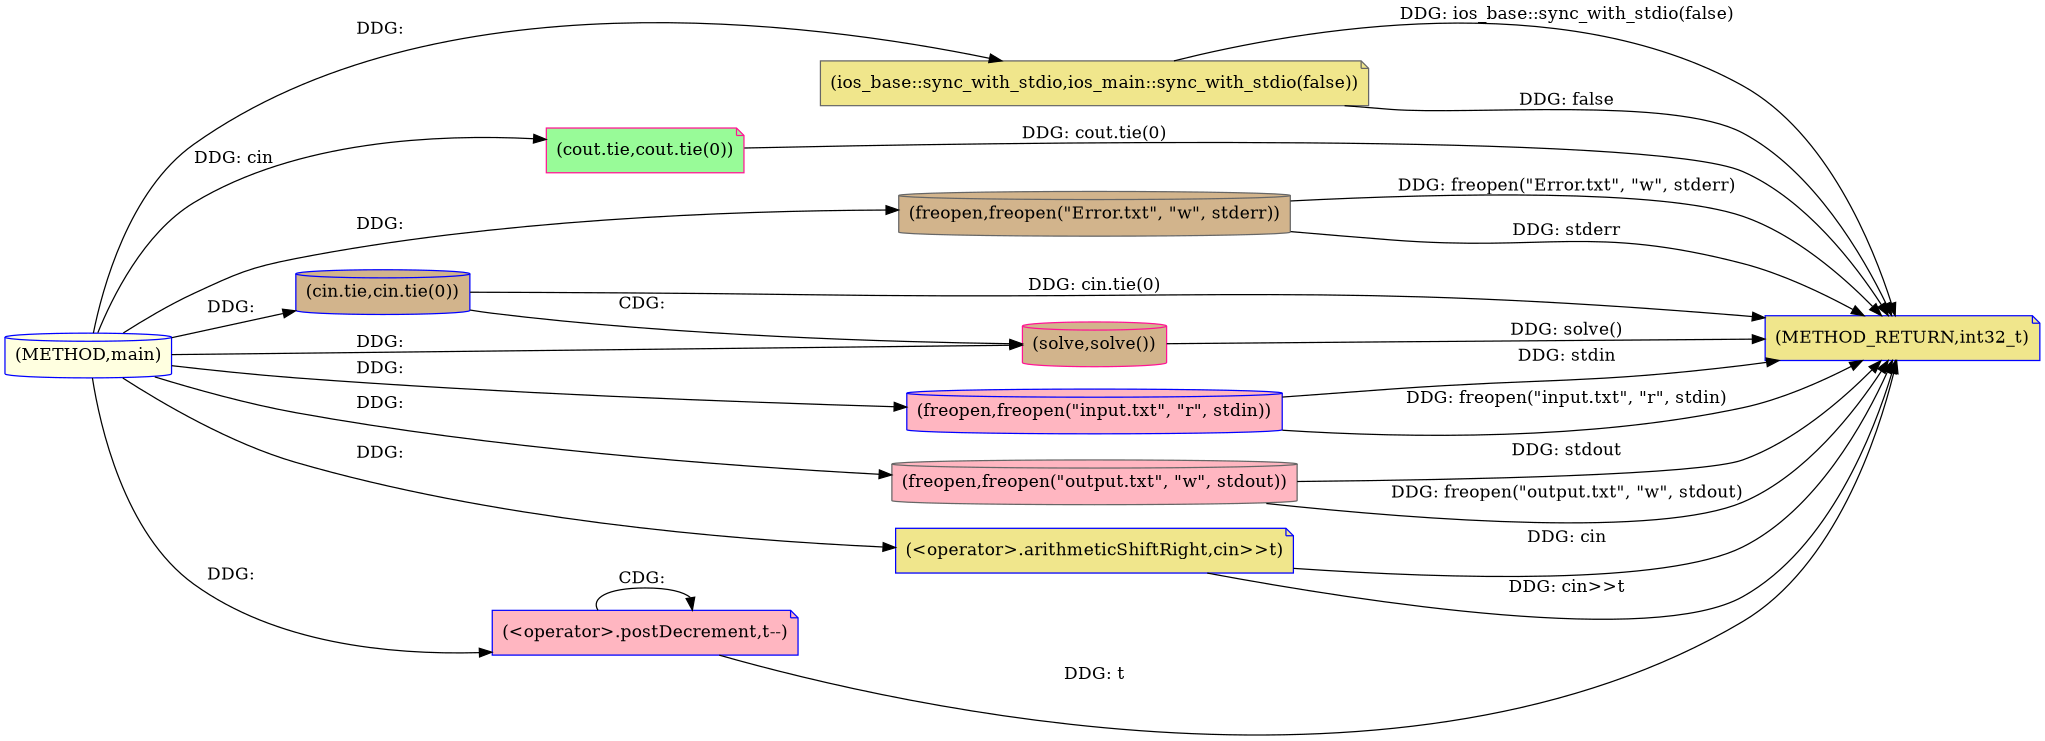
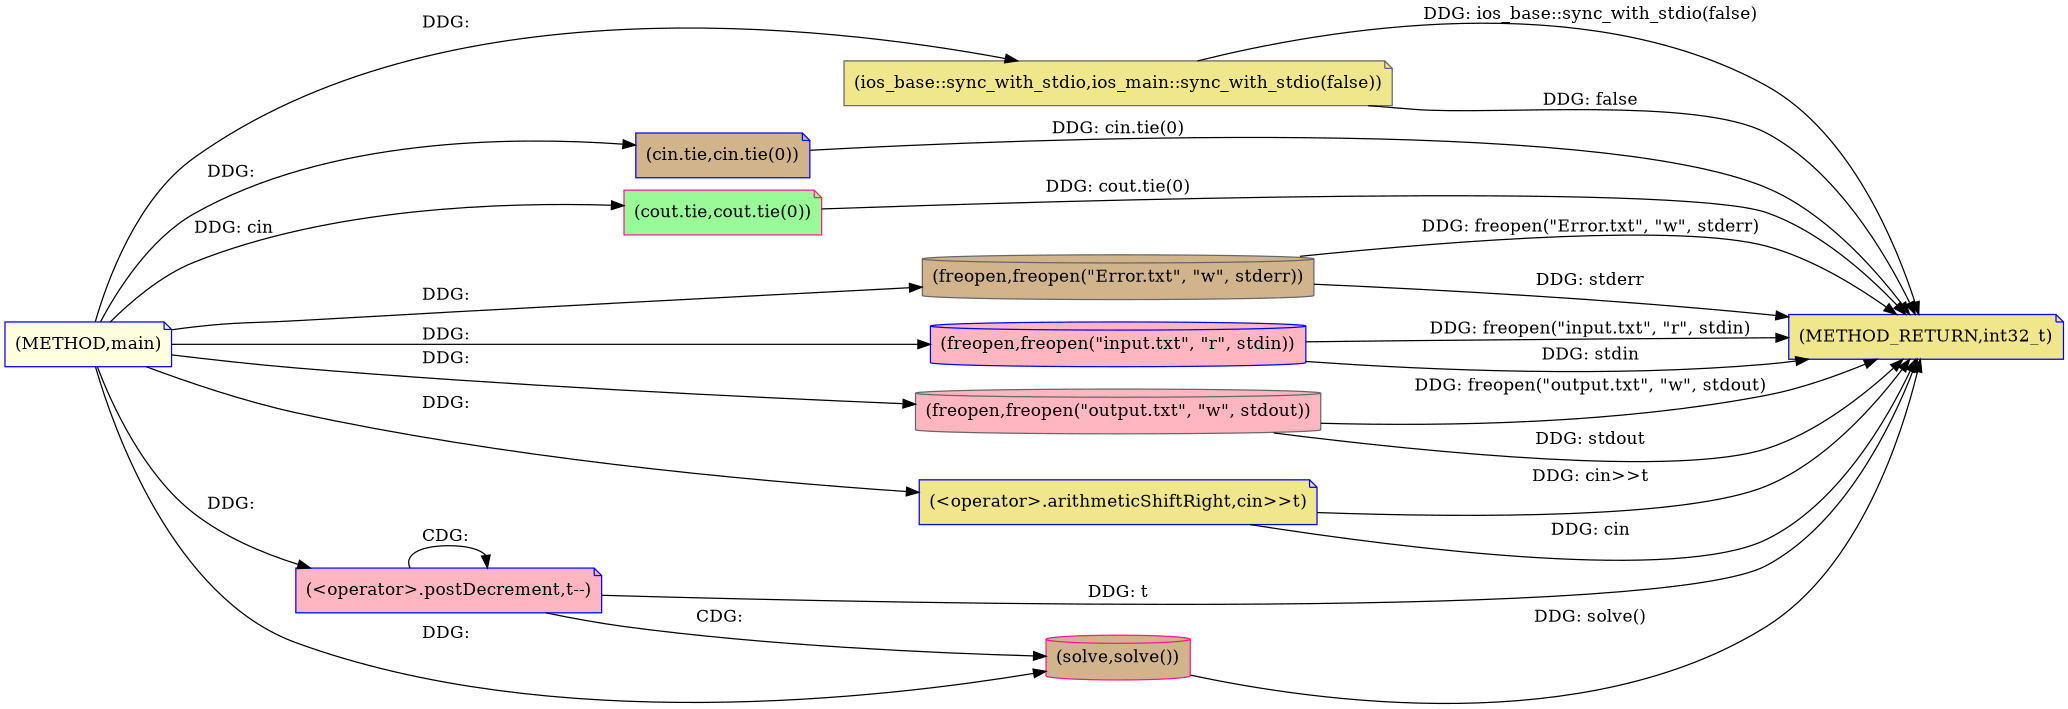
node "(cin.tie,cin.tie(0))": shape cylinder -> note
edge "(cin.tie,cin.tie(0))" -> "(solve,solve())": now "(<operator>.postDecrement,t--)" -> "(solve,solve())"
node "(METHOD,main)": shape cylinder -> note
